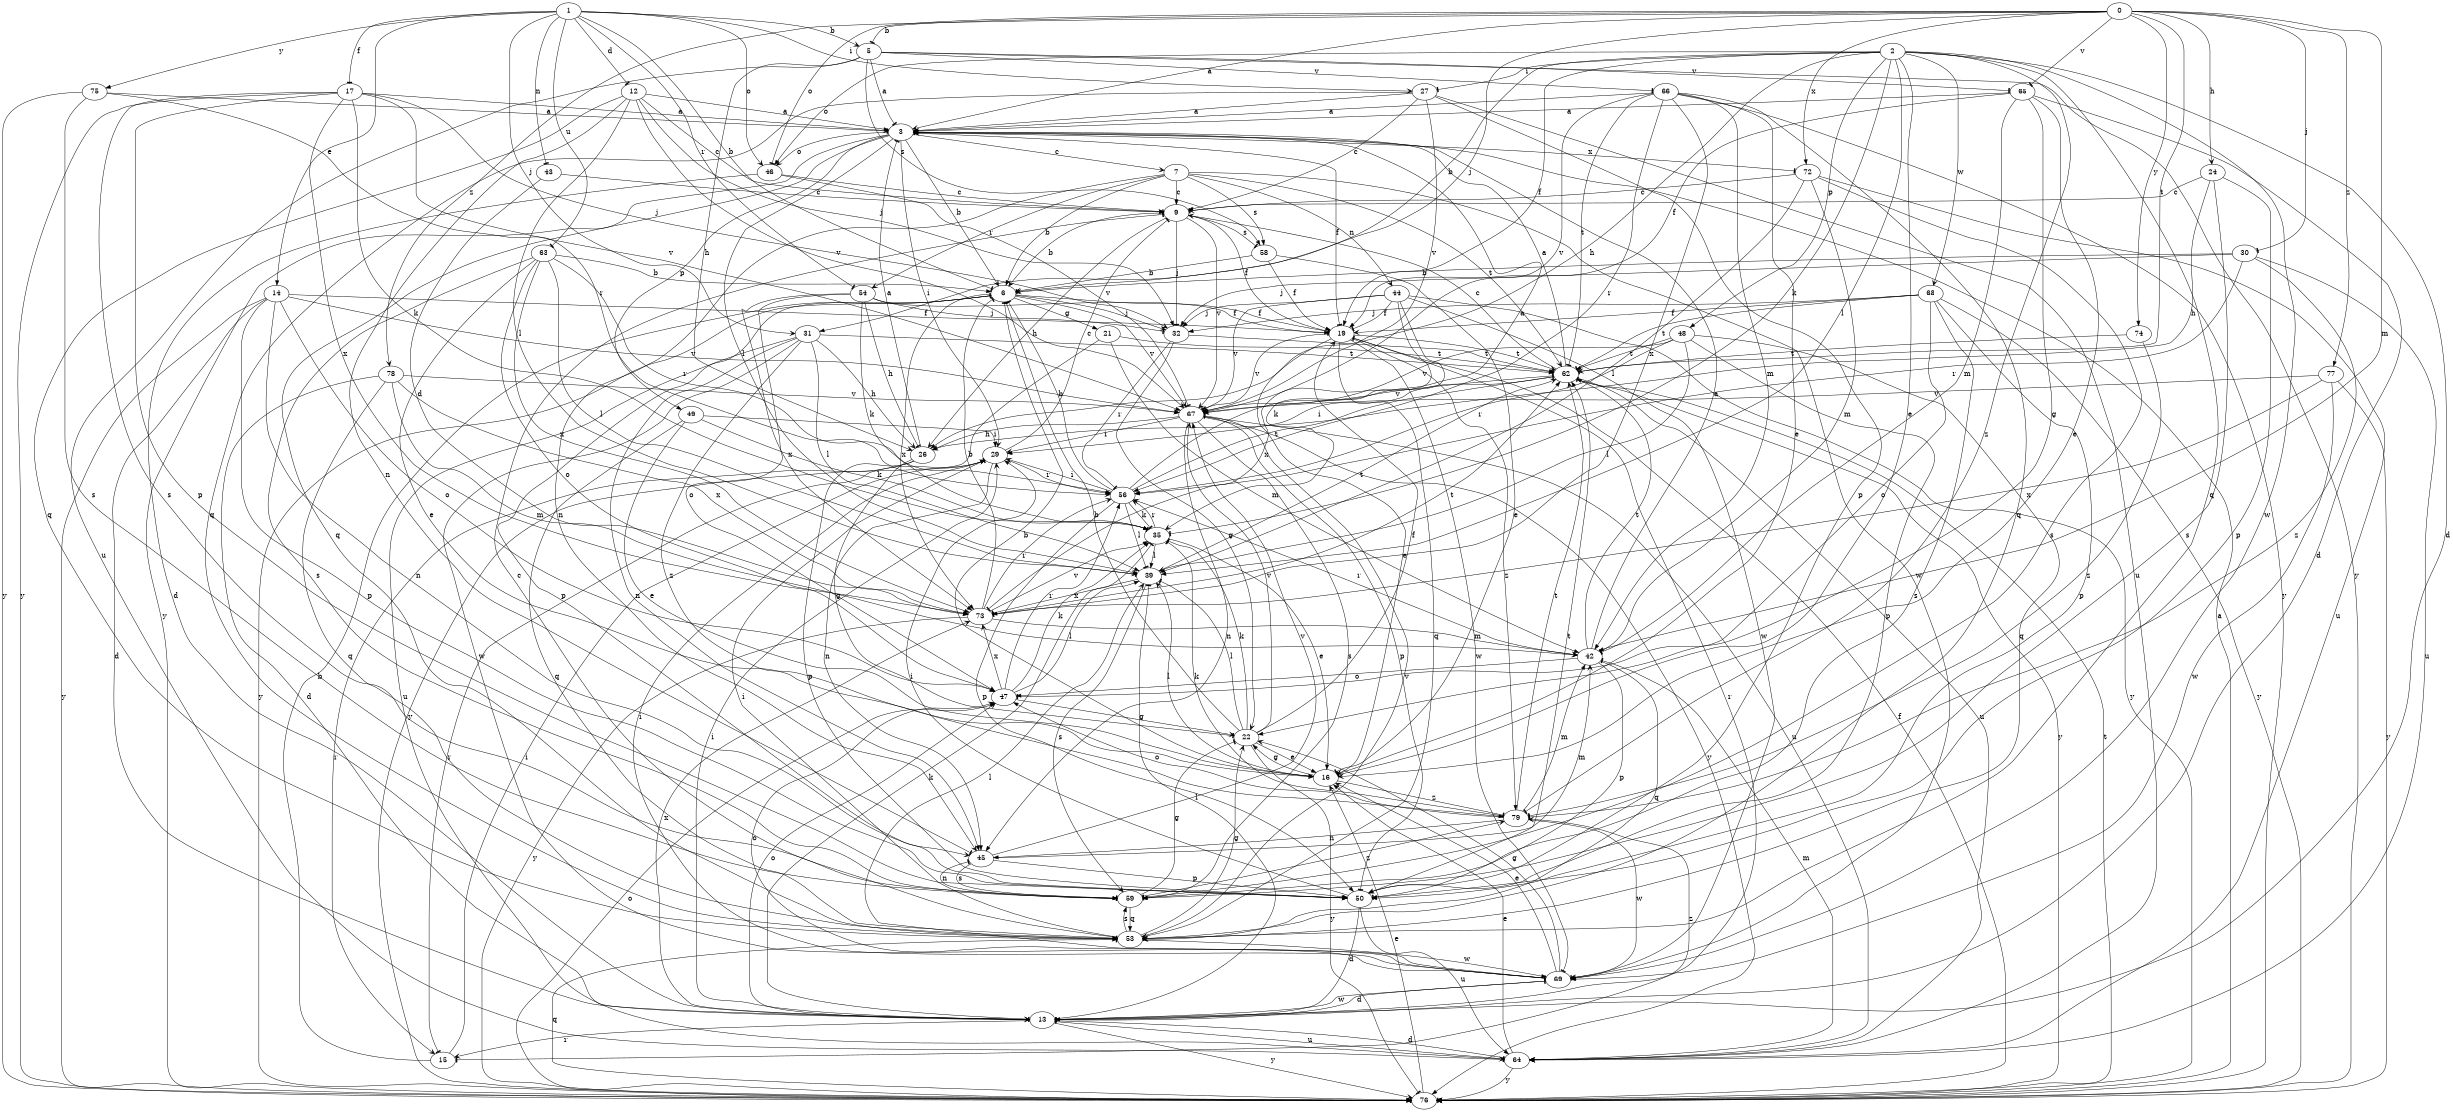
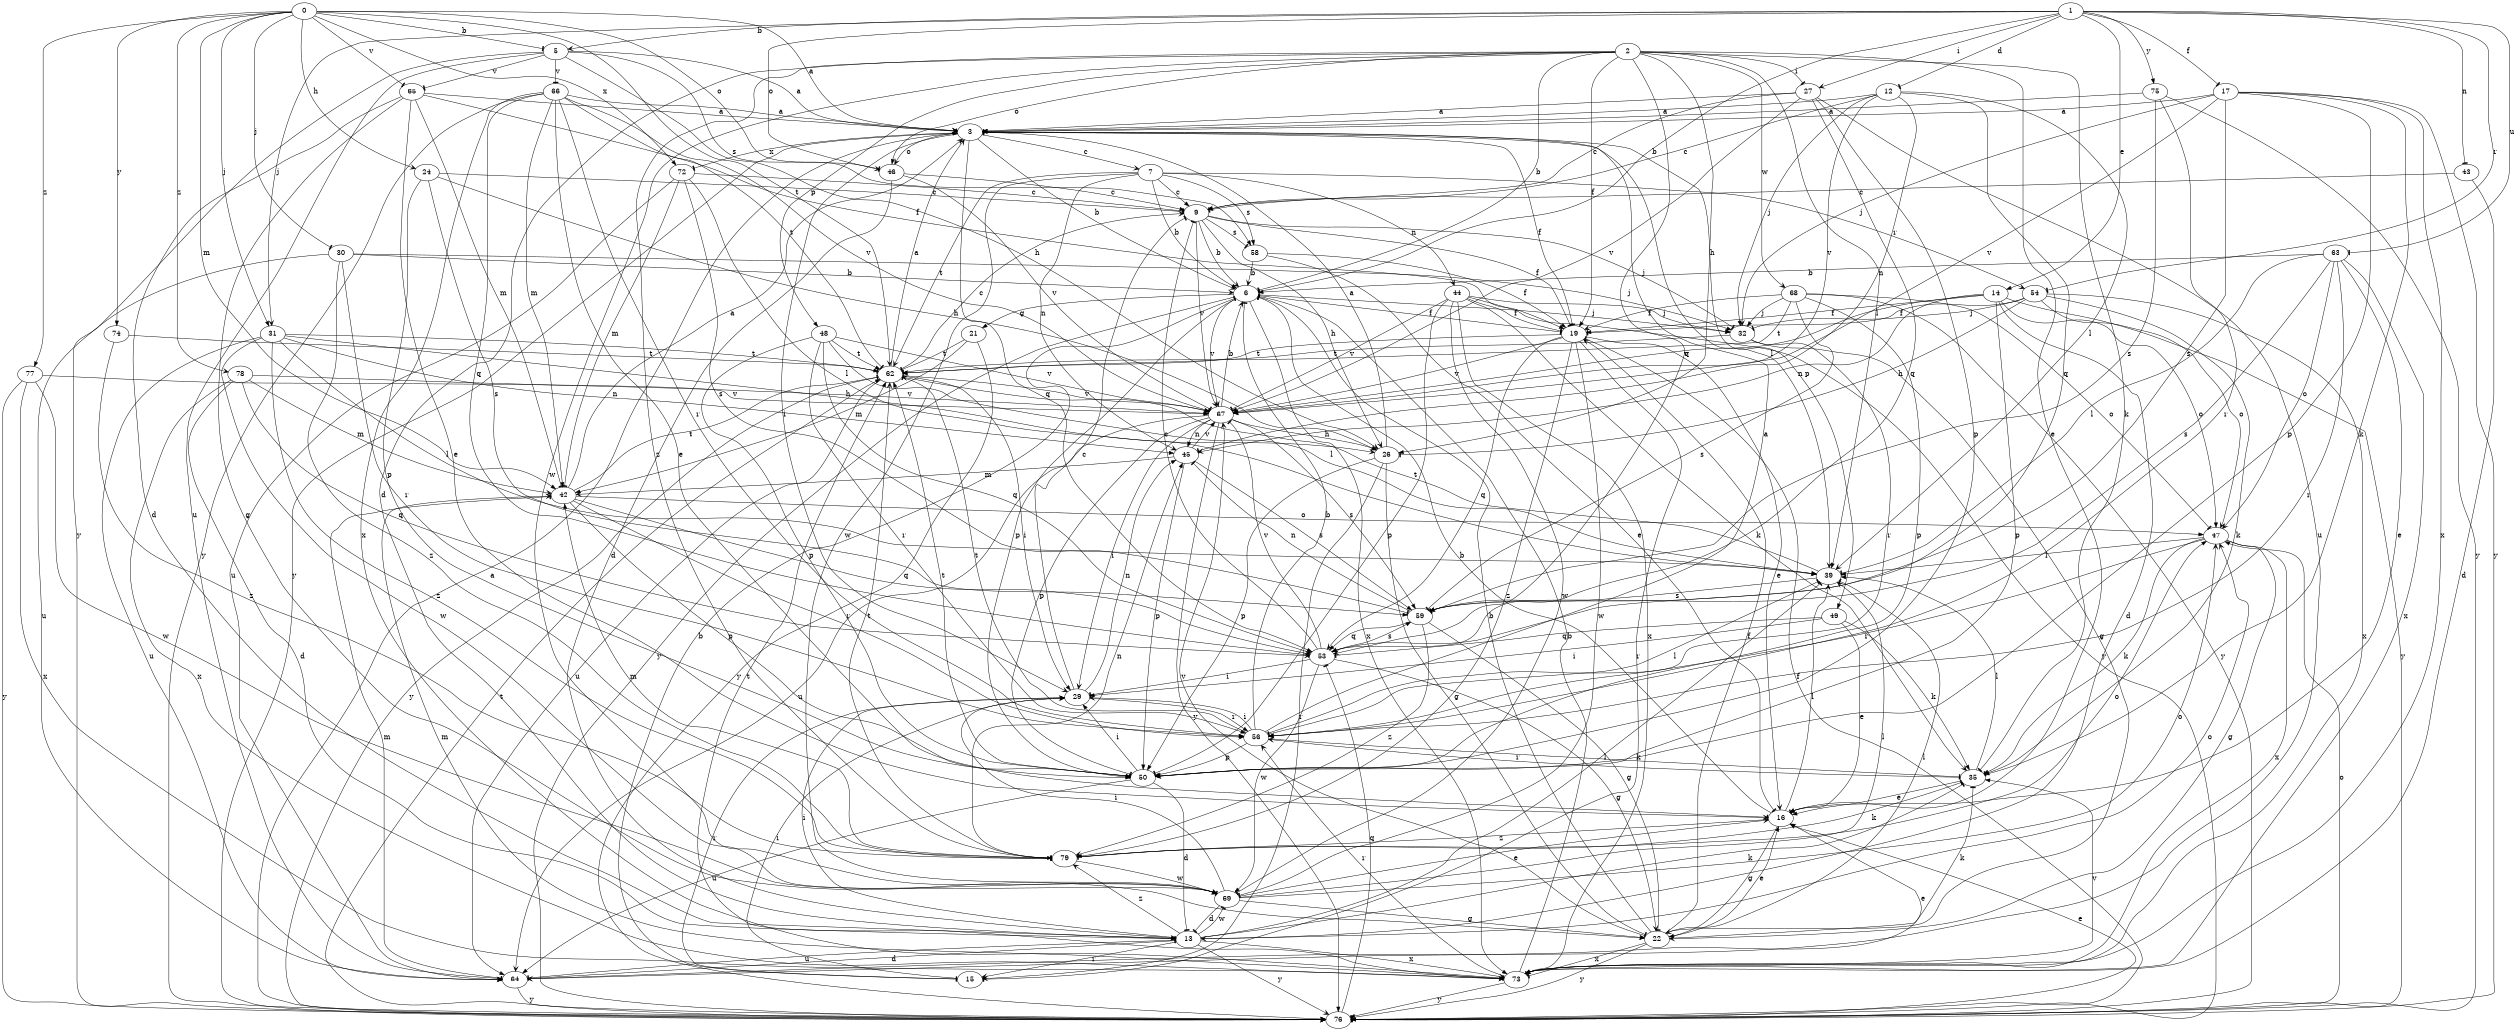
edge "24" -> "9": arrowhead vee -> tee
edge "67" -> "6": added, label "b"
edge "44" -> "50": added, label "p"
edge "39" -> "73": now "22" -> "73"
